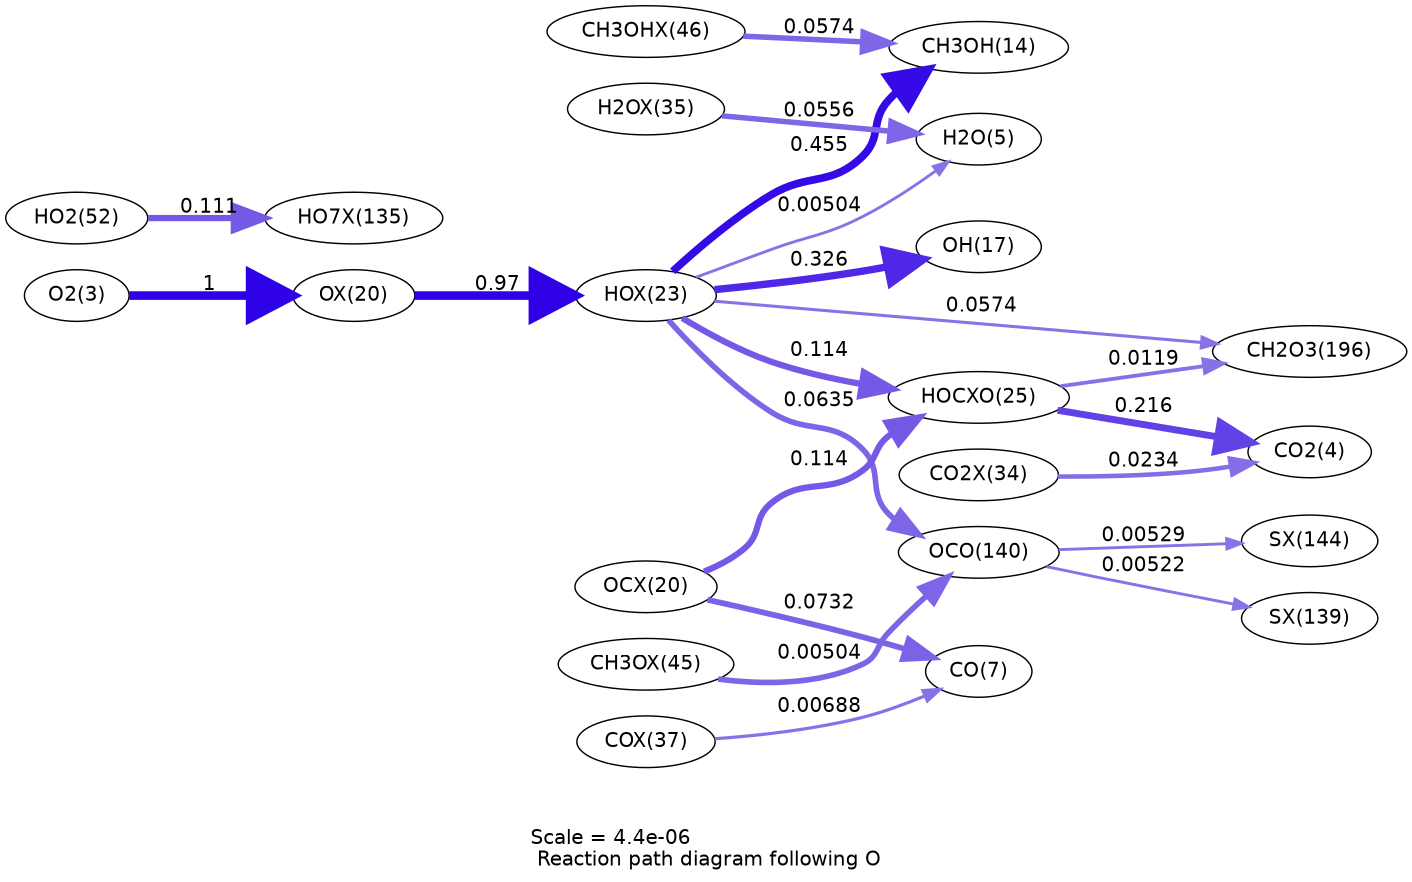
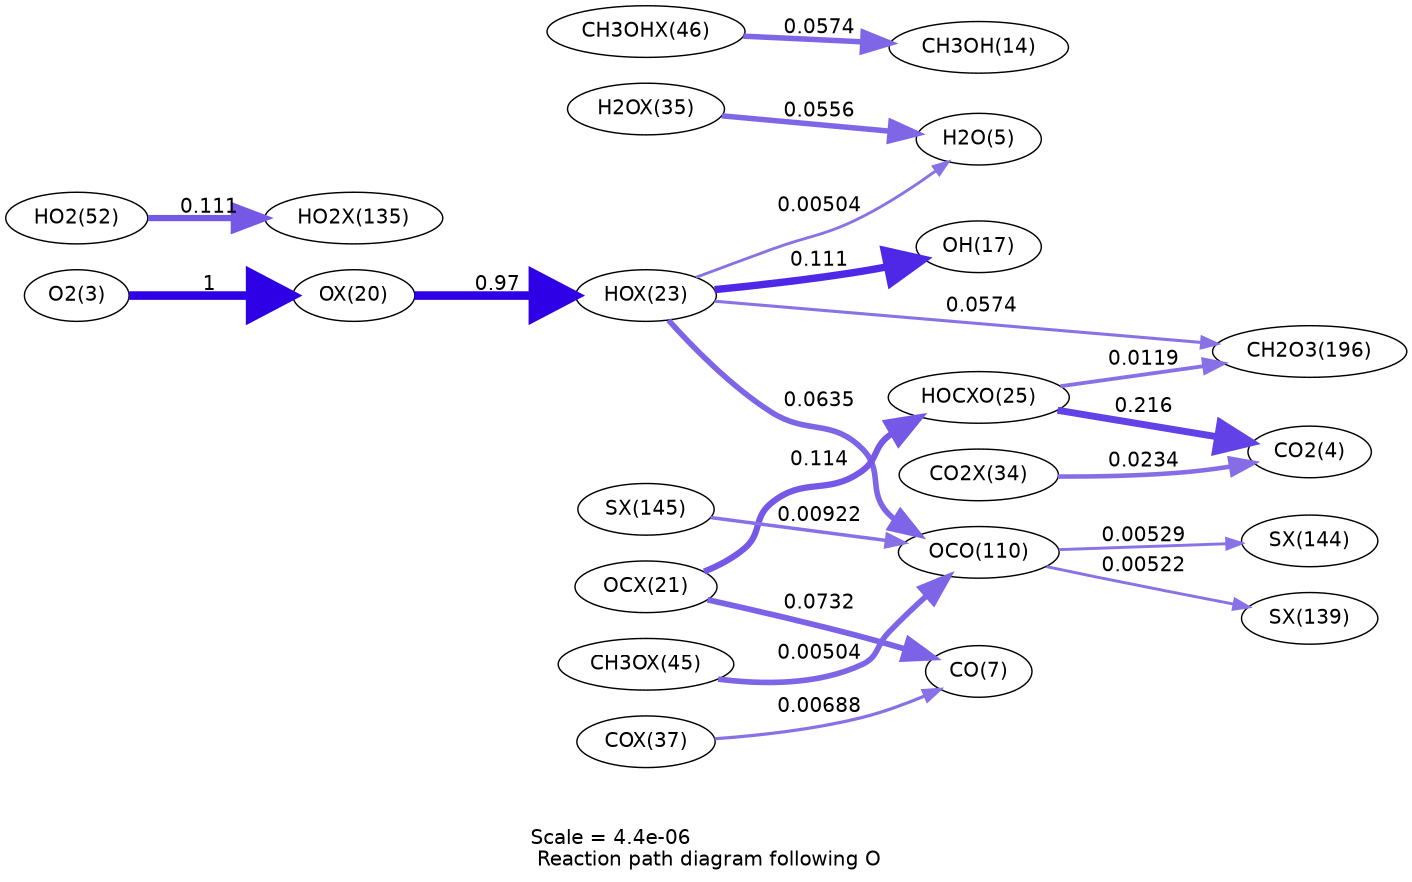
edge "HOX(23)" -> "CH3OH(14)": removed, label "0.455"
node "HO7X(135)": label "HO7X(135)" -> "HO2X(135)"
edge "HOX(23)" -> "OH(17)": label " 0.326" -> " 0.111"
edge "HOX(23)" -> "HOCXO(25)": removed, label "0.114"
node "SX(145)": added
node "OCO(140)": label "OCO(140)" -> "OCO(110)"
node "OCX(20)": label "OCX(20)" -> "OCX(21)"
